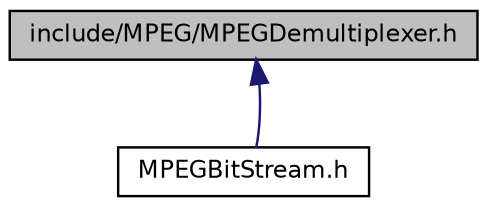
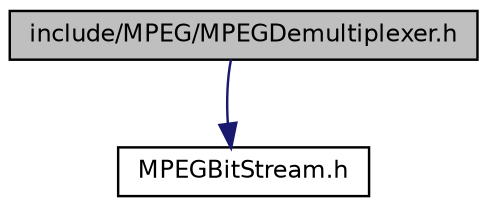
edge "MPEGBitStream.h" -> "include/MPEG/MPEGDemultiplexer.h": reversed
